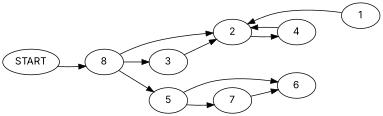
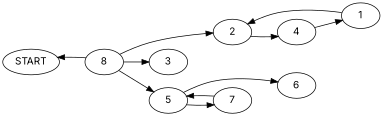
edge "4" -> "2": now "4" -> "1"
edge "3" -> "2": removed
edge "START" -> "8": reversed
edge "7" -> "6": now "7" -> "5"
